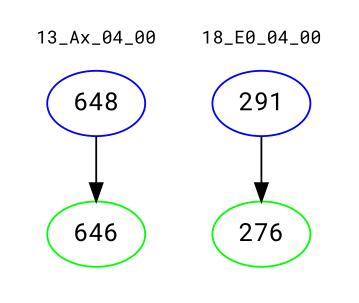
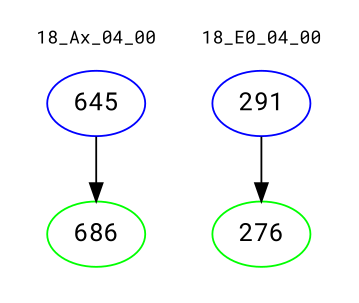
cluster "13_Ax_04_00": label "13_Ax_04_00" -> "18_Ax_04_00"
node "648": label "648" -> "645"
node "646": label "646" -> "686"
